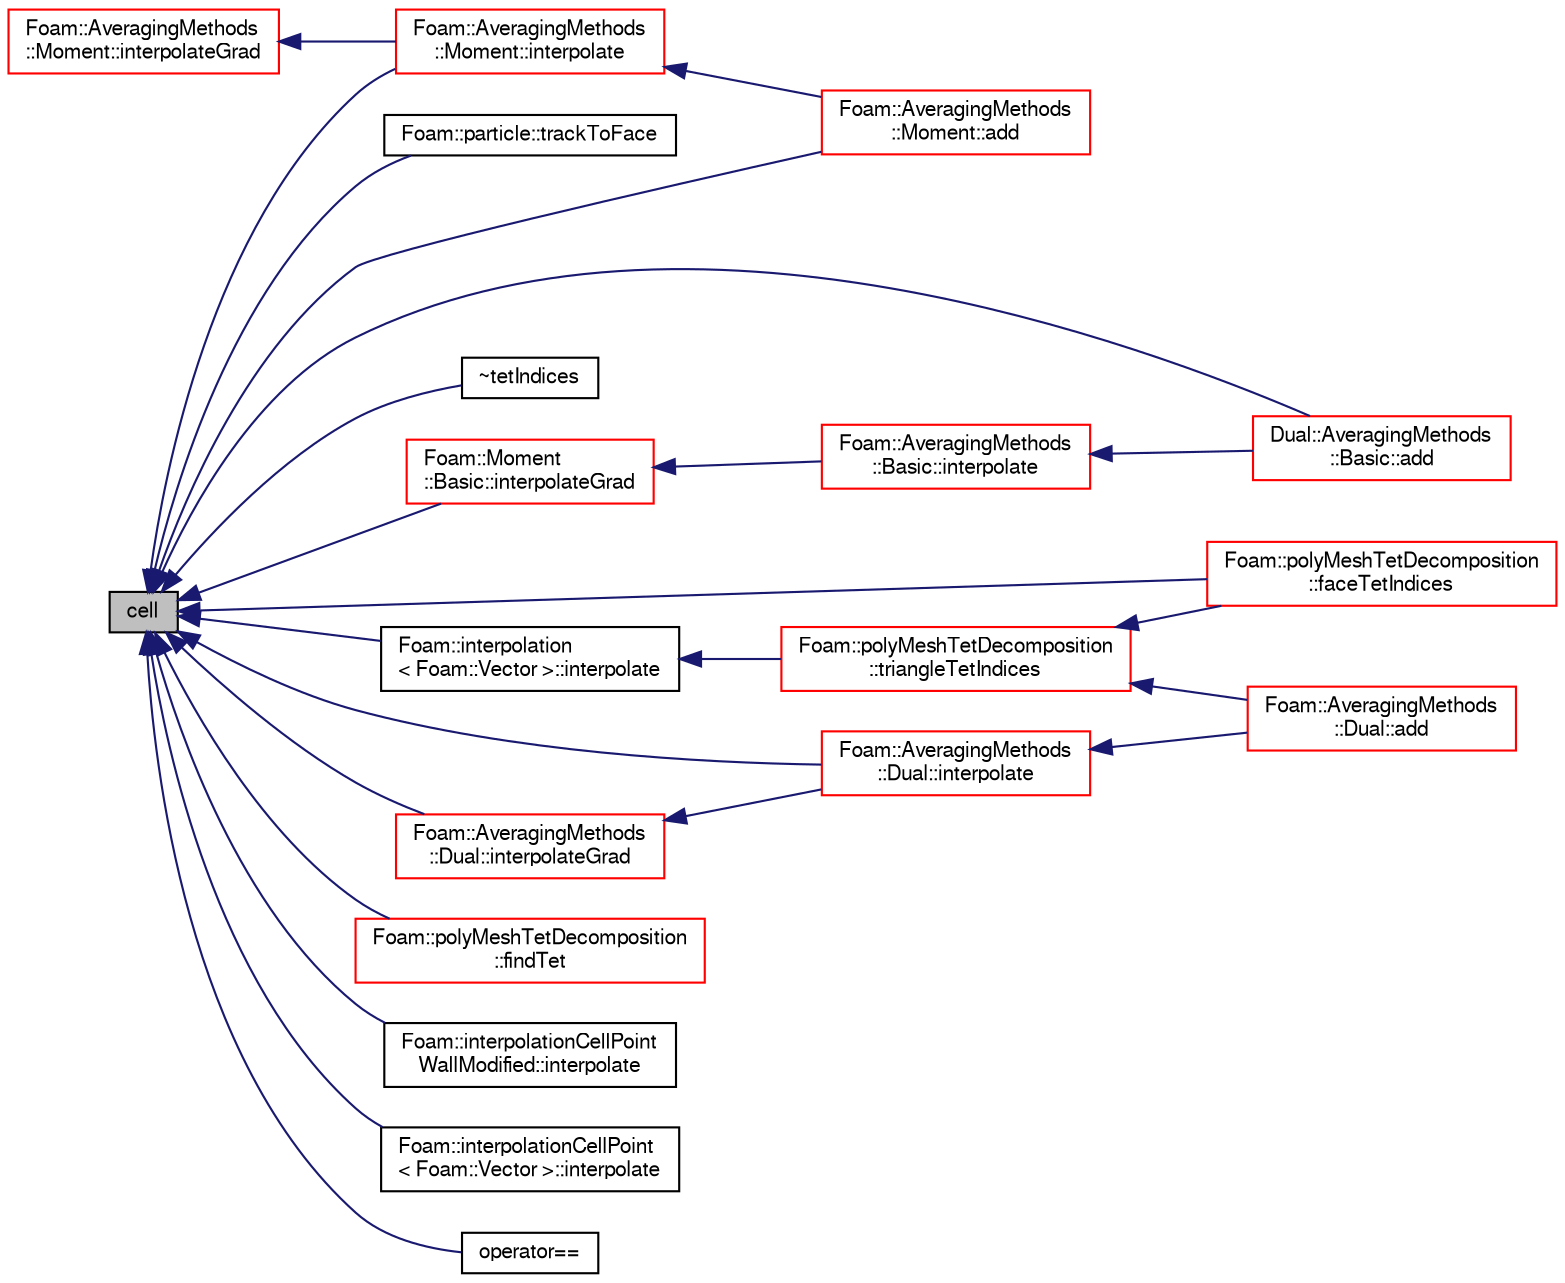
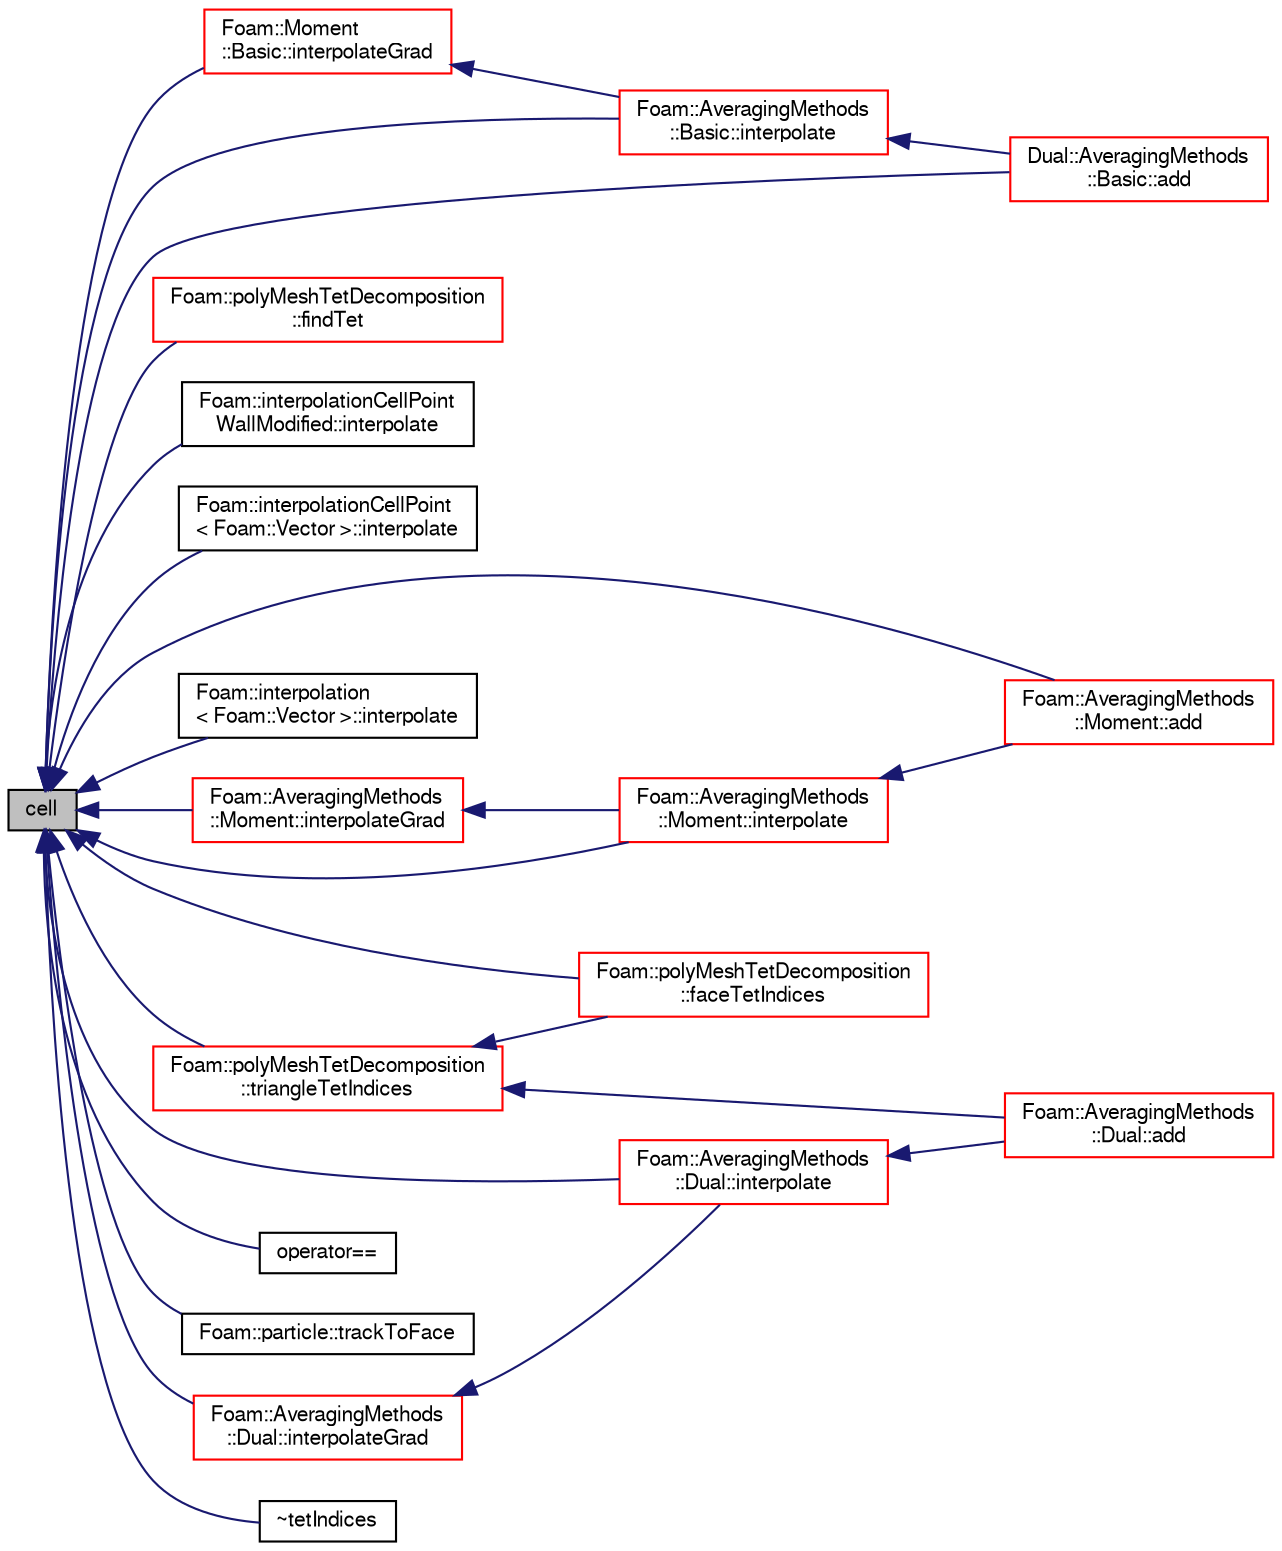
edge "Foam::AveragingMethods ::Basic::interpolate" -> "cell": added
edge "Foam::polyMeshTetDecomposition ::triangleTetIndices" -> "Foam::interpolation < Foam::Vector >::interpolate": now "Foam::polyMeshTetDecomposition ::triangleTetIndices" -> "cell"
edge "Foam::AveragingMethods ::Moment::interpolateGrad" -> "cell": added
